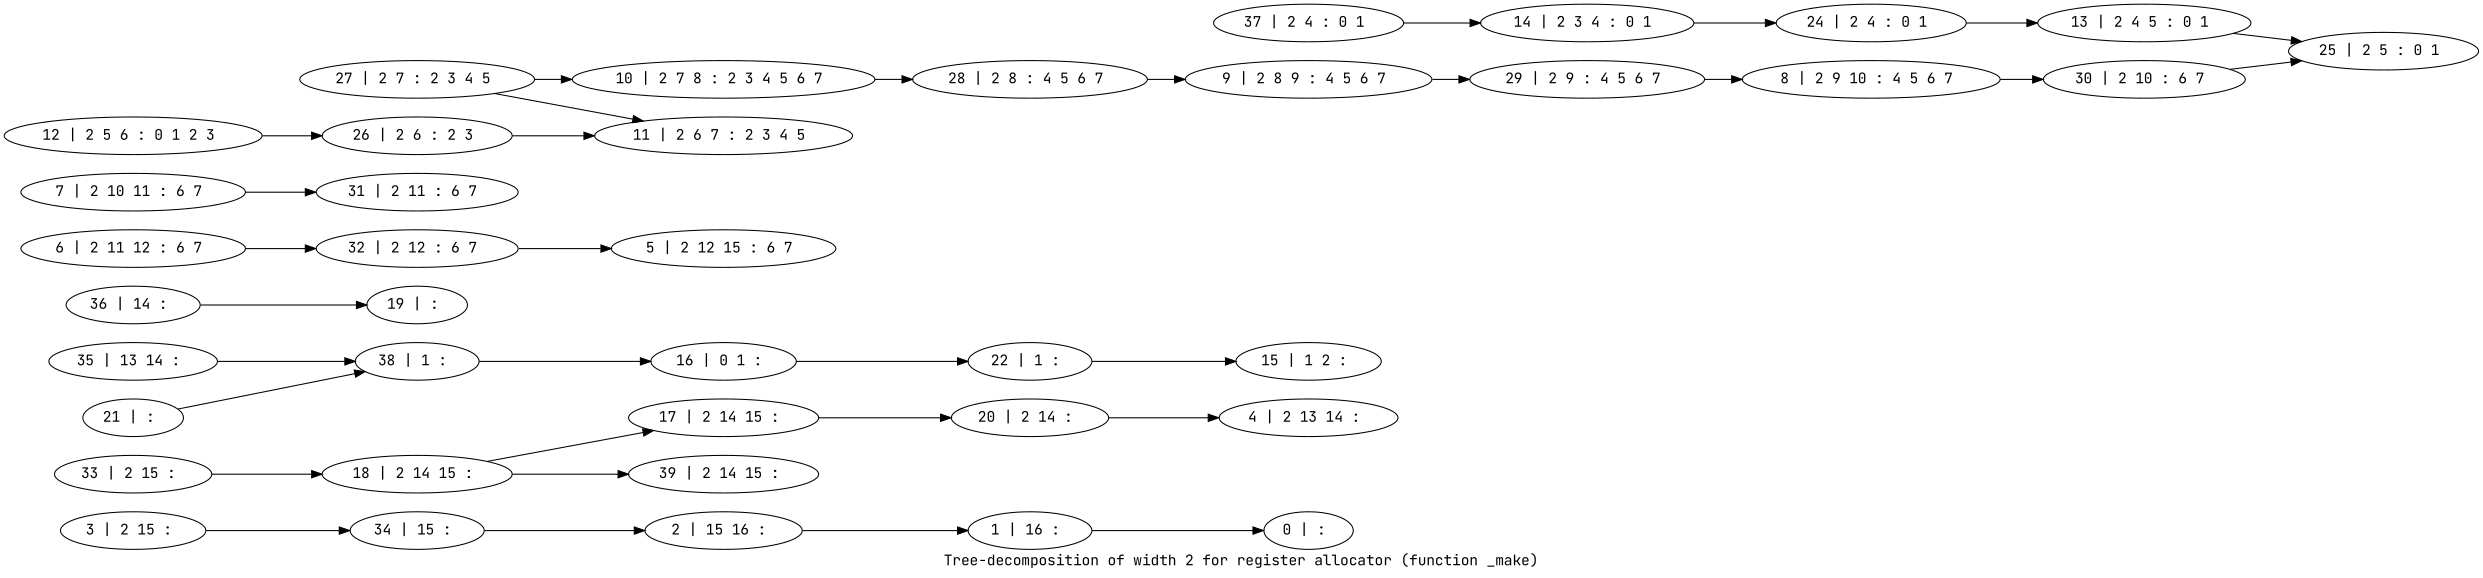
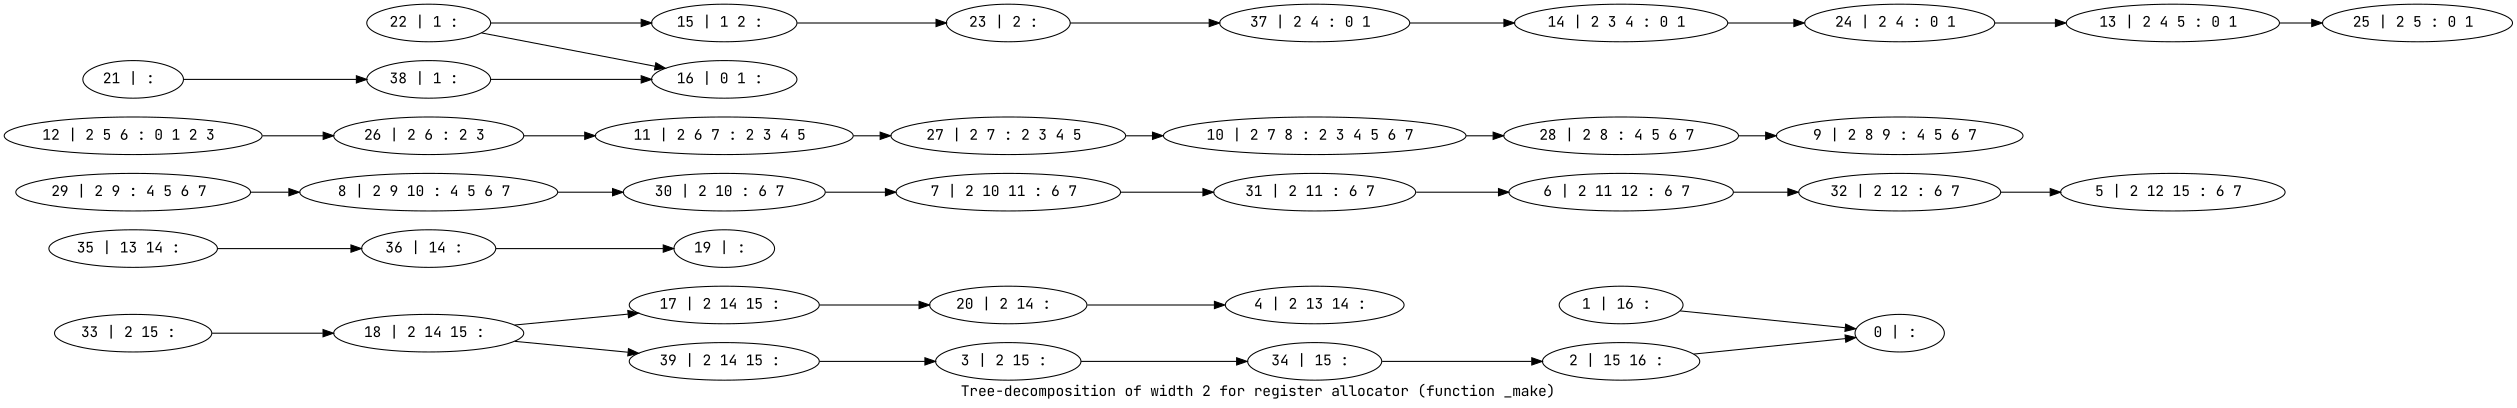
node "23 | 2 :": added
edge "30 | 2 10 : 6 7" -> "25 | 2 5 : 0 1": now "30 | 2 10 : 6 7" -> "7 | 2 10 11 : 6 7"
edge "9 | 2 8 9 : 4 5 6 7" -> "29 | 2 9 : 4 5 6 7": removed
edge "27 | 2 7 : 2 3 4 5" -> "11 | 2 6 7 : 2 3 4 5": reversed
edge "31 | 2 11 : 6 7" -> "6 | 2 11 12 : 6 7": added
edge "35 | 13 14 :" -> "38 | 1 :": now "35 | 13 14 :" -> "36 | 14 :"
edge "39 | 2 14 15 :" -> "3 | 2 15 :": added
edge "16 | 0 1 :" -> "22 | 1 :": reversed
edge "2 | 15 16 :" -> "1 | 16 :": now "2 | 15 16 :" -> "0 | :"
